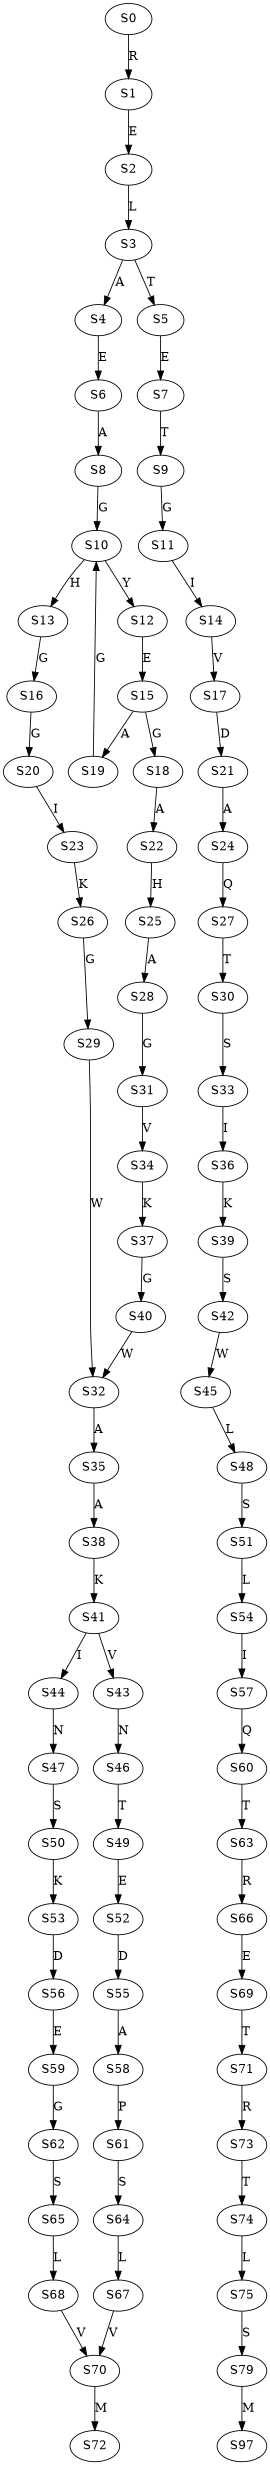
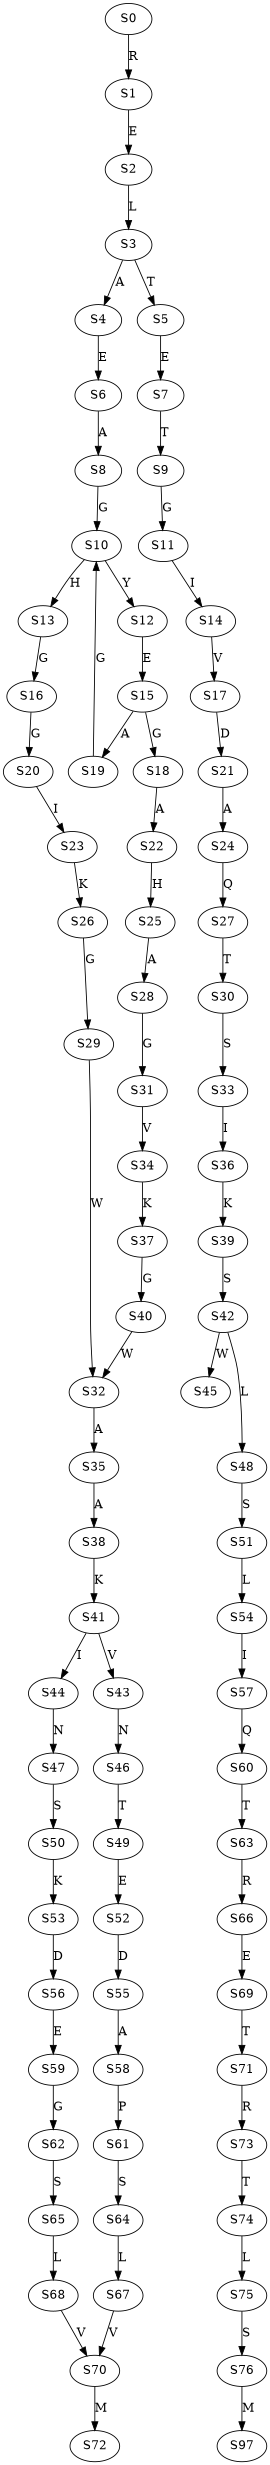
edge "S45" -> "S48": now "S42" -> "S48"
node "S79": label "S79" -> "S76"
